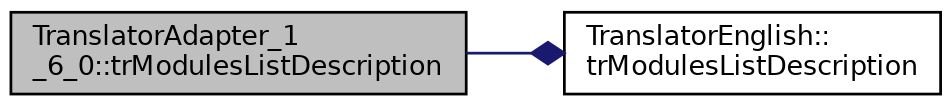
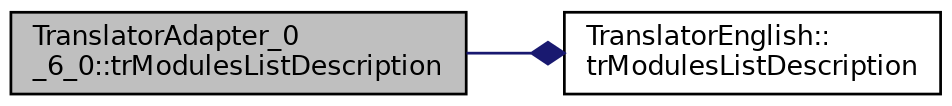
node "TranslatorAdapter_1 _6_0::trModulesListDescription": label "TranslatorAdapter_1 _6_0::trModulesListDescription" -> "TranslatorAdapter_0 _6_0::trModulesListDescription"
